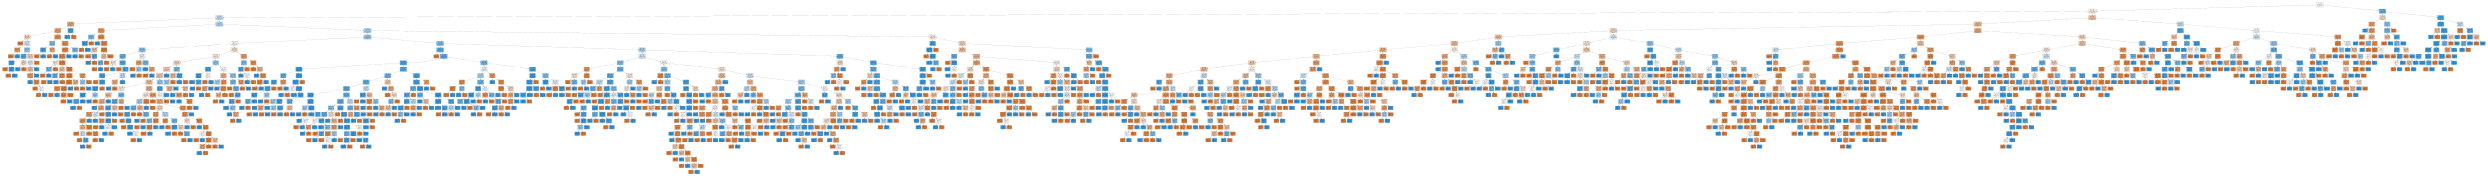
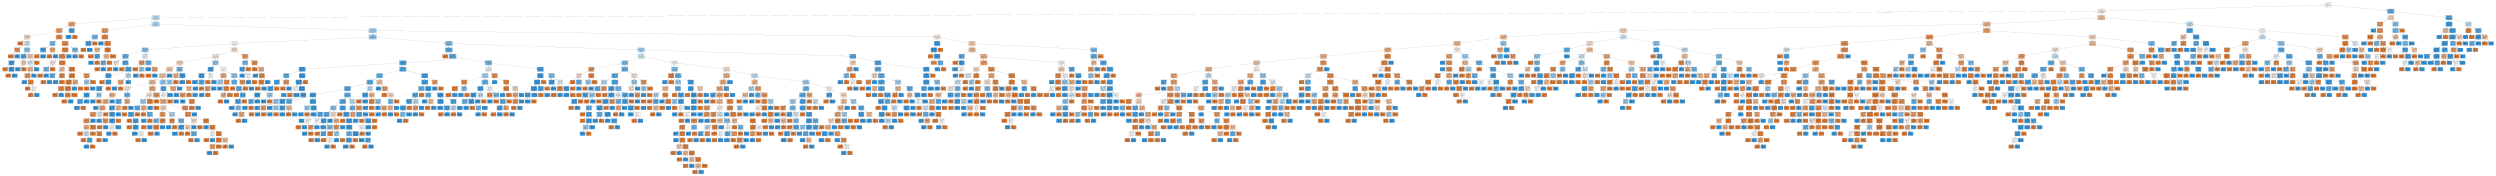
node "gini = 0.0 samples = 115 value = [0, 115] class = 1": fillcolor #399de5 -> #e89153
node "FC6 <= 0.044 gini = 0.5 samples = 2 value = [1, 1] class = 0": fillcolor #ffffff -> #e6833d
node "gini = 0.0 samples = 58 value = [58, 0] class = 0": added
node "gini = 0.0 samples = 73 value = [0, 73] class = 1": fillcolor #eba069 -> #399de5
node "gini = 0.0 samples = 28 value = [28, 0] class = 0": removed
